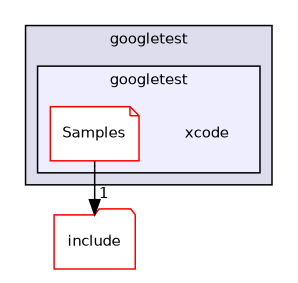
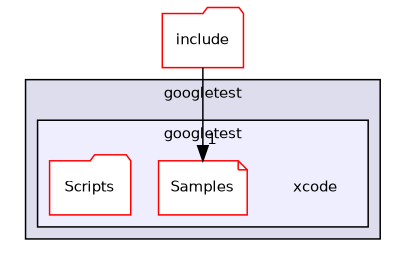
edge "Samples" -> "include": reversed
node "Scripts": added
